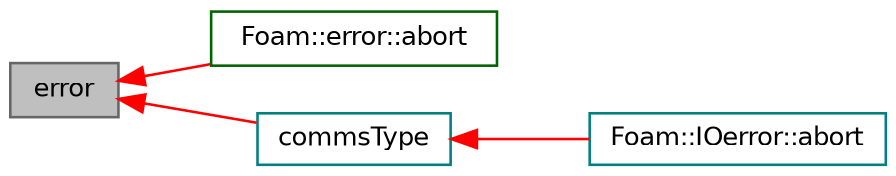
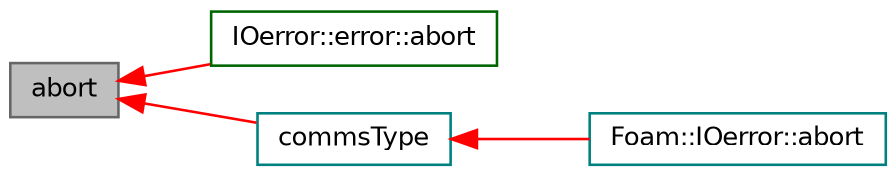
node "Foam::error::abort": label "Foam::error::abort" -> "IOerror::error::abort"
node "error": label "error" -> "abort"
